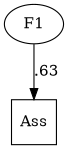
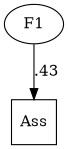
edge "F1" -> "Ass": label ".63" -> ".43"
